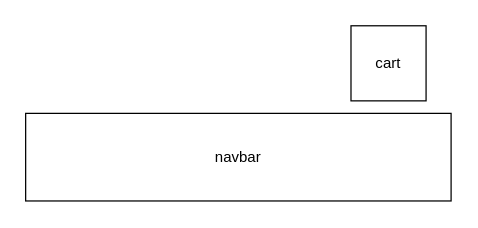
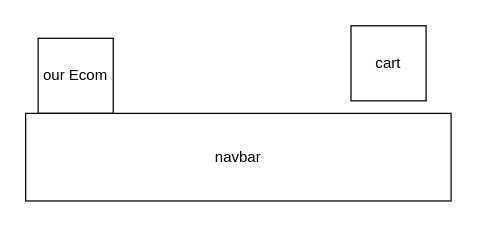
node "our Ecom": added
